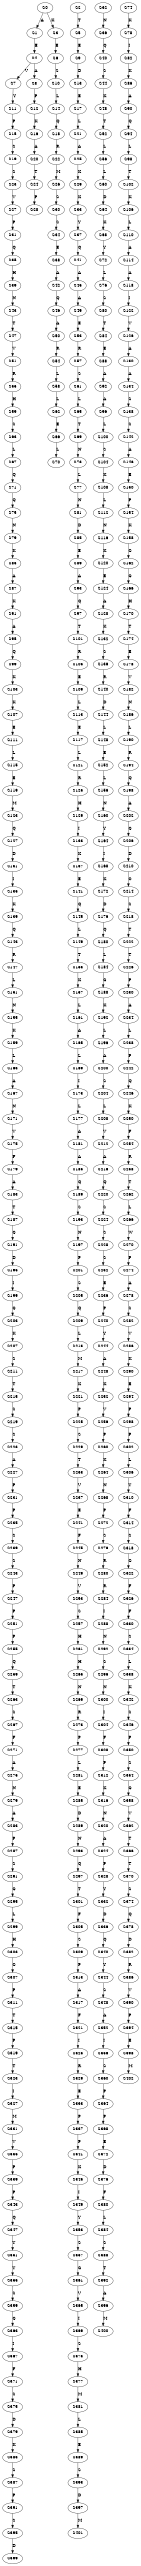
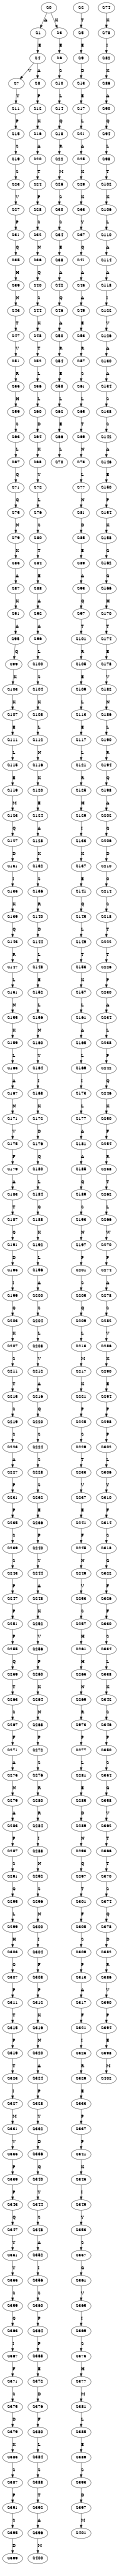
edge "S28" -> "S32": added, label "S"
edge "S54" -> "S58": label "L" -> "E"
node "S273": label "S273" -> "S973"
